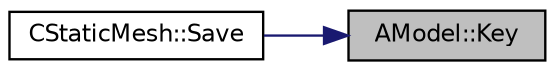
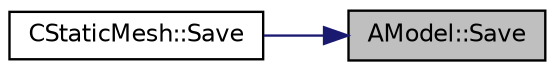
node "AModel::Key": label "AModel::Key" -> "AModel::Save"
